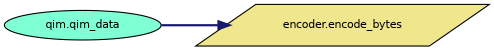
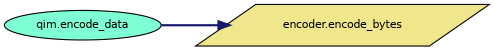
node "qim.qim_data": label "qim.qim_data" -> "qim.encode_data"
